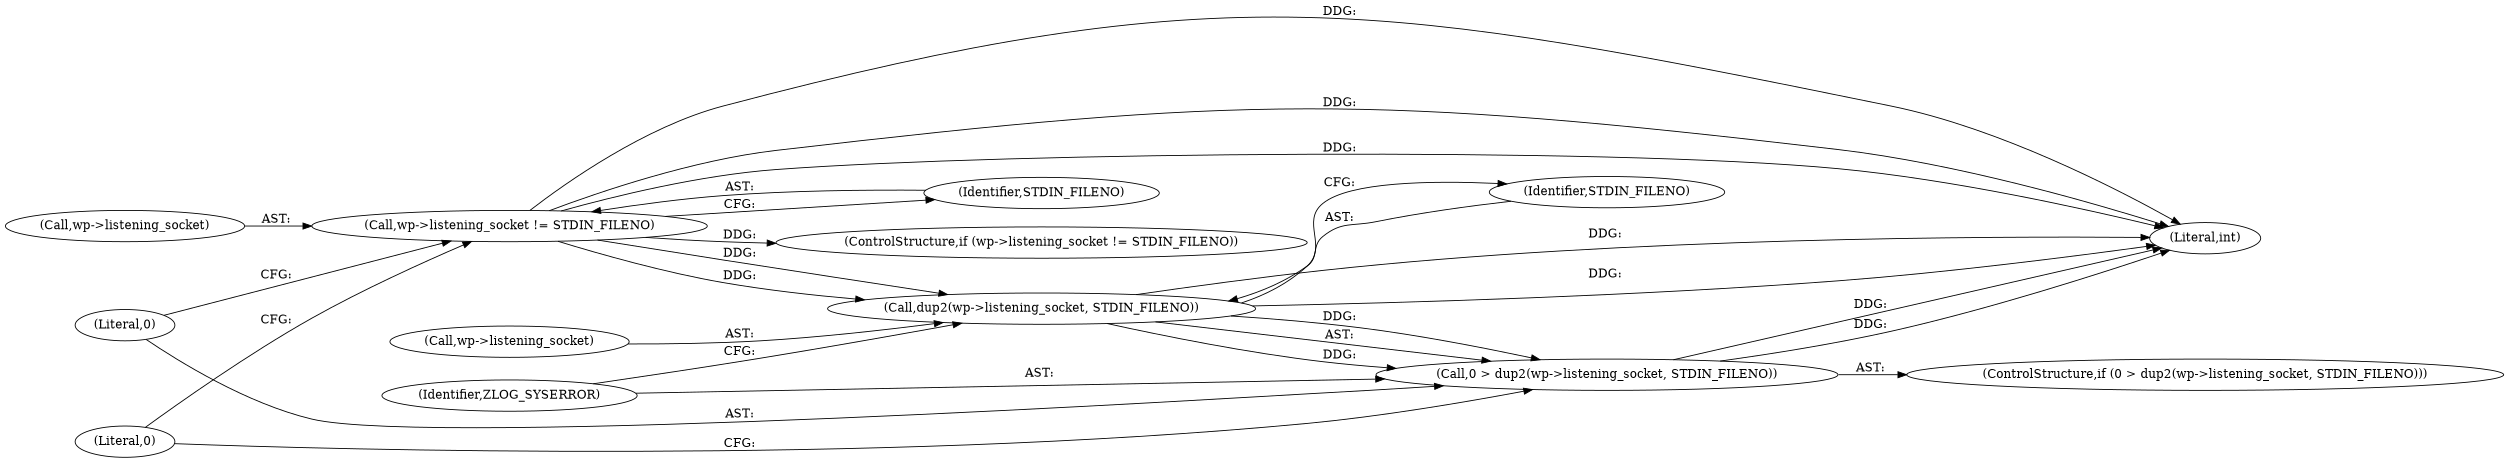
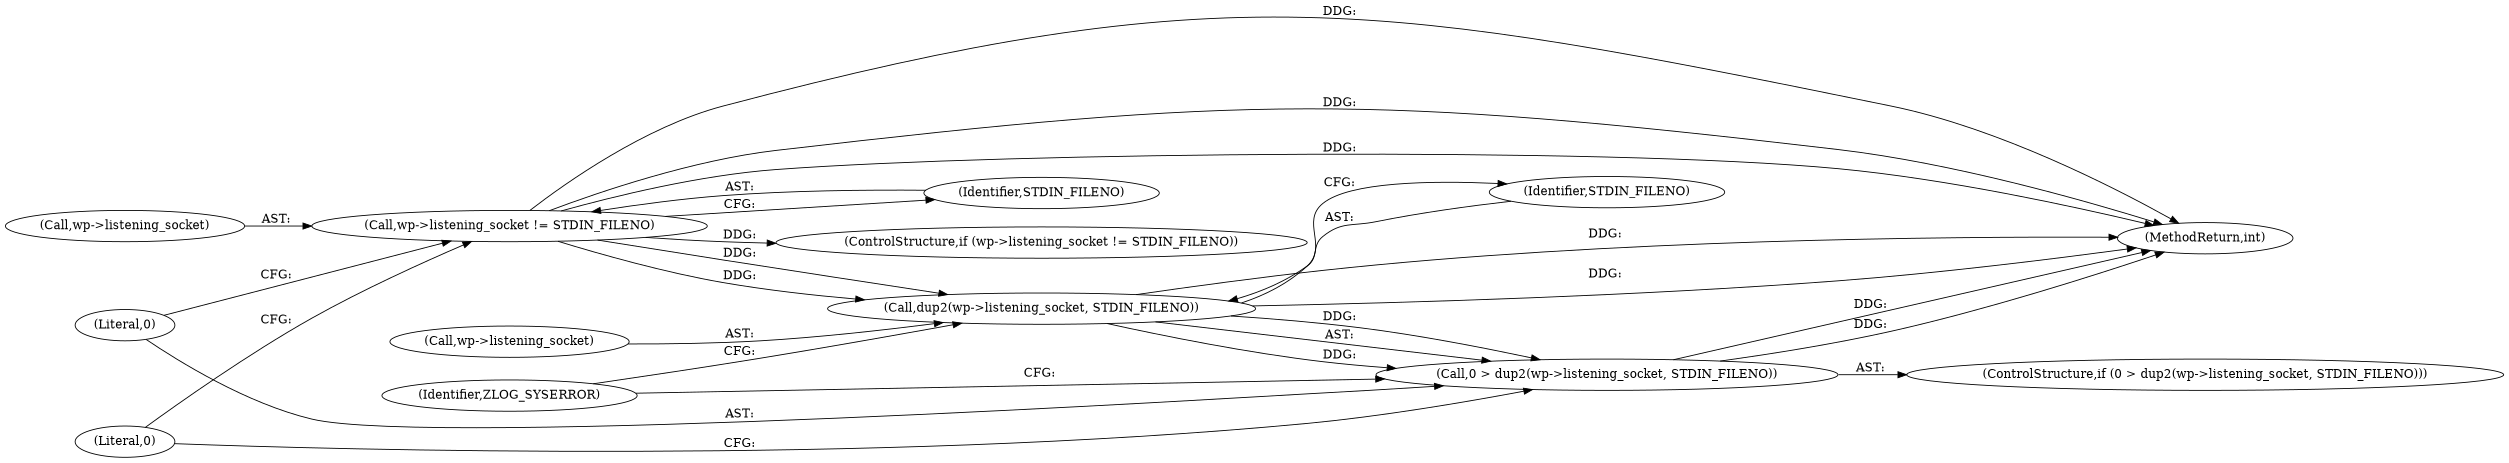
node "(Literal,int)": label "(Literal,int)" -> "(MethodReturn,int)"
edge "(Identifier,ZLOG_SYSERROR)" -> "(Call,0 > dup2(wp->listening_socket, STDIN_FILENO))": label "AST: " -> "CFG: "
